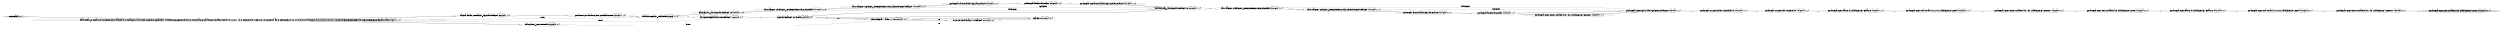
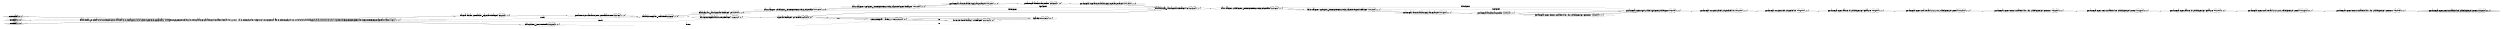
node "testIndexTask['0', '1', '0']": added
node "testIndexTask['1', '0', '0']": added
